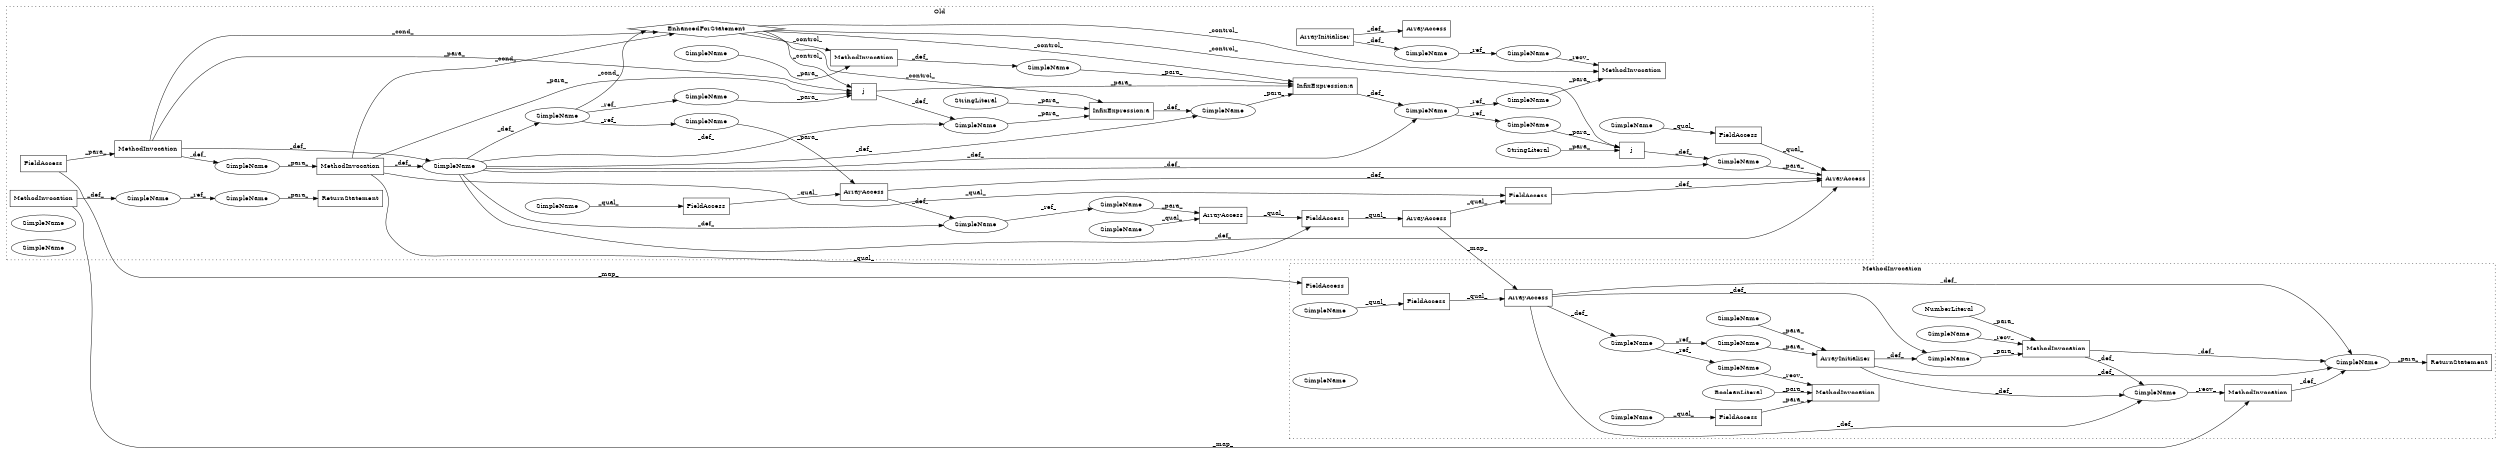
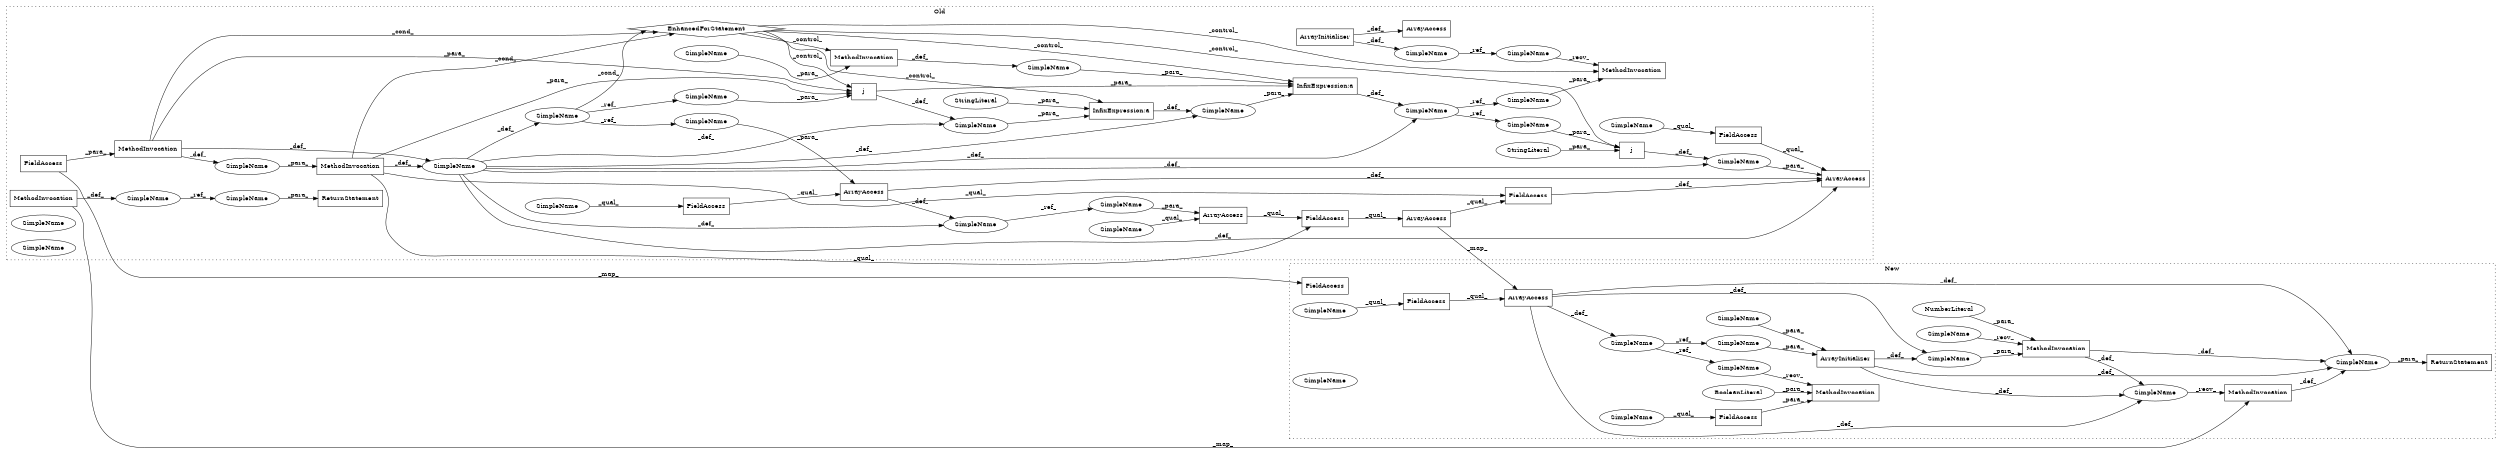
cluster "MethodInvocation": label "MethodInvocation" -> "New"
